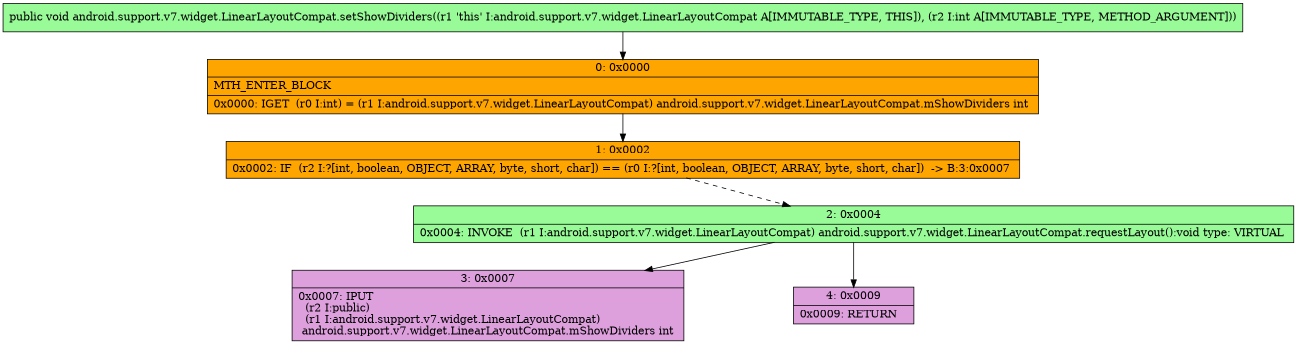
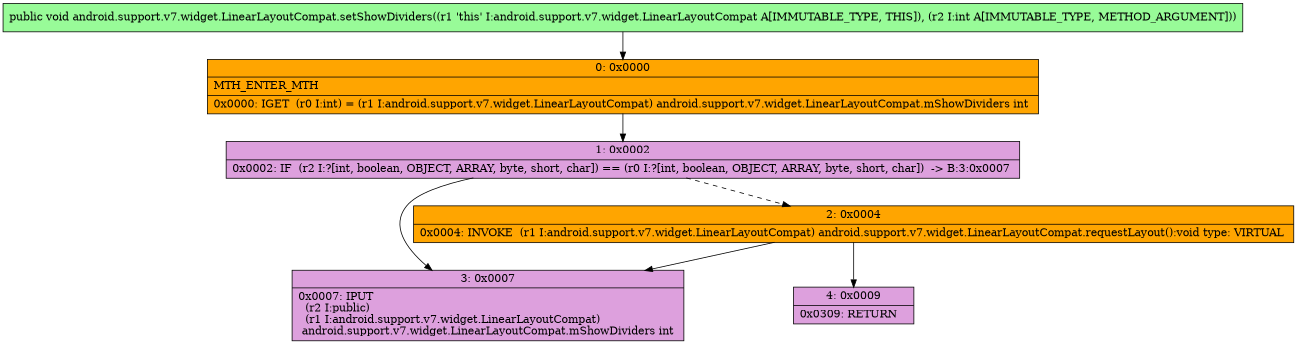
node "0: 0x0000": text "MTH_ENTER_BLOCK" -> "MTH_ENTER_MTH"
node "1: 0x0002": fillcolor orange -> plum
edge "1: 0x0002" -> "3: 0x0007": added
node "2: 0x0004": fillcolor palegreen -> orange
node "4: 0x0009": text "0x0009: RETURN" -> "0x0309: RETURN"
